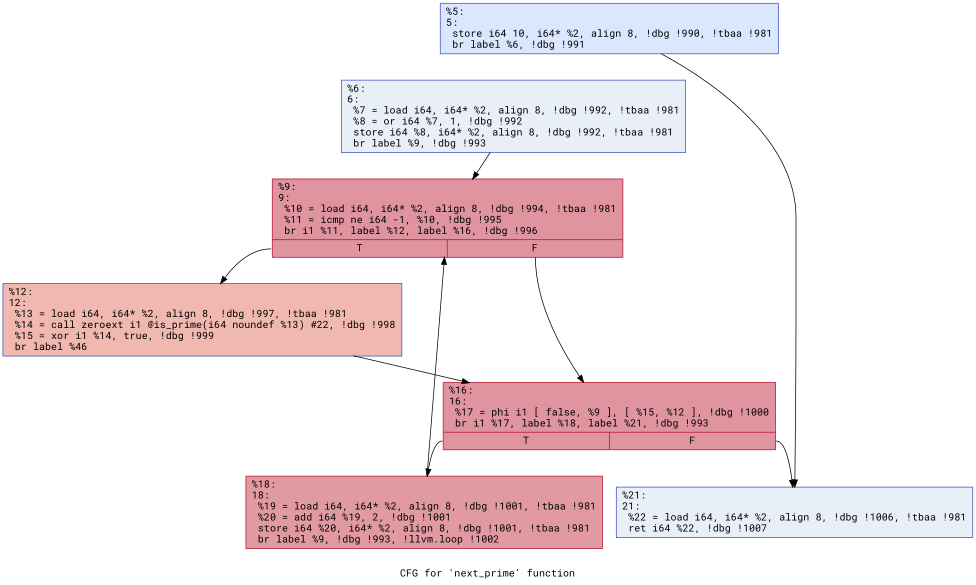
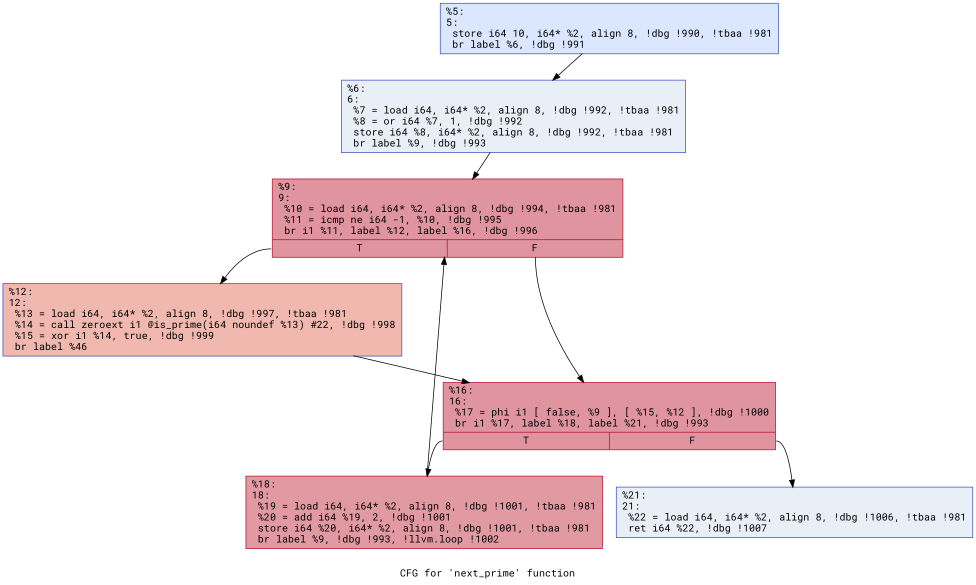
edge "%5:" -> "%21:": now "%5:" -> "%6:"
